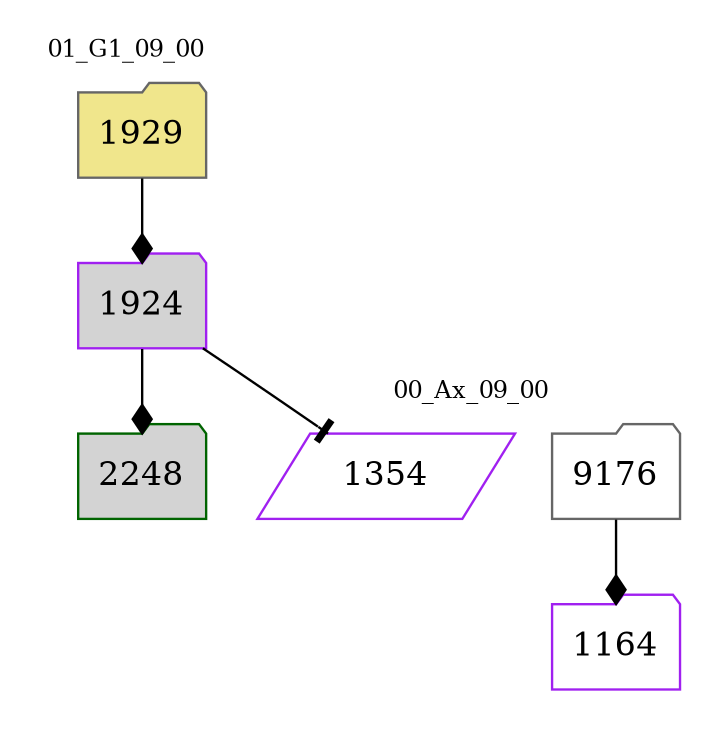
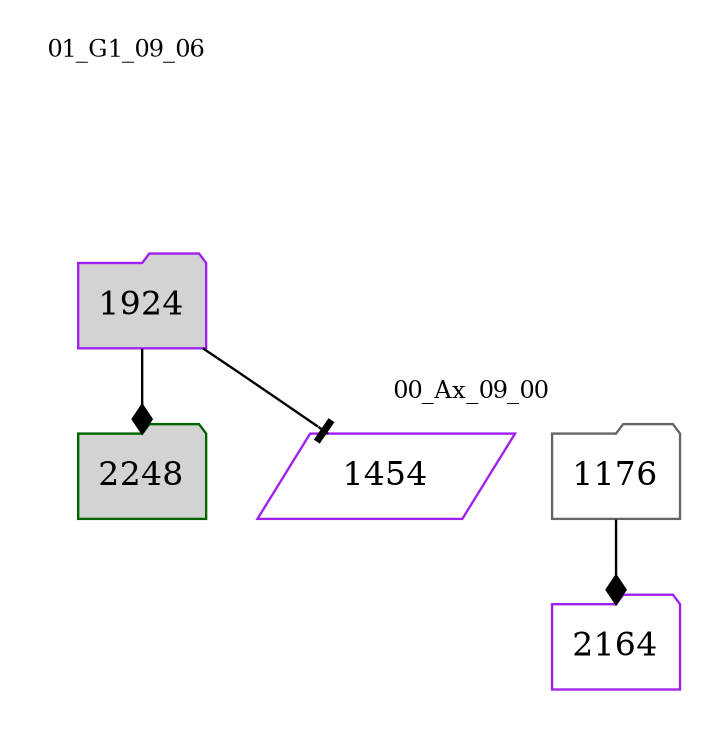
cluster "01_G1_09_00": label "01_G1_09_00" -> "01_G1_09_06"
node "1929": removed
node "1354": label "1354" -> "1454"
node "9176": label "9176" -> "1176"
node "1164": label "1164" -> "2164"
